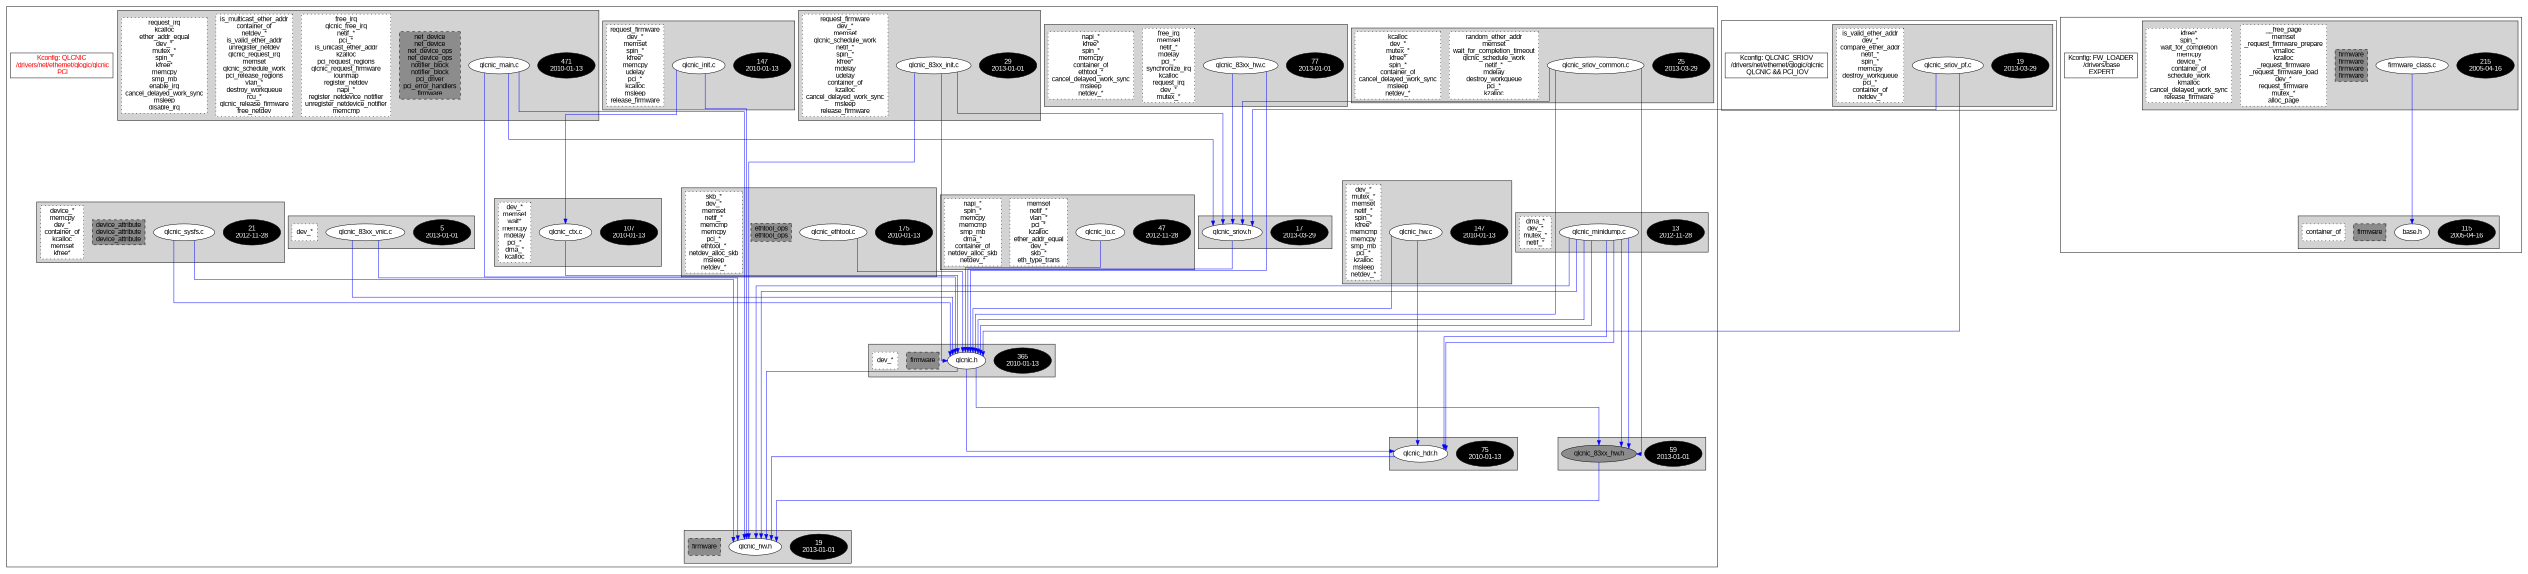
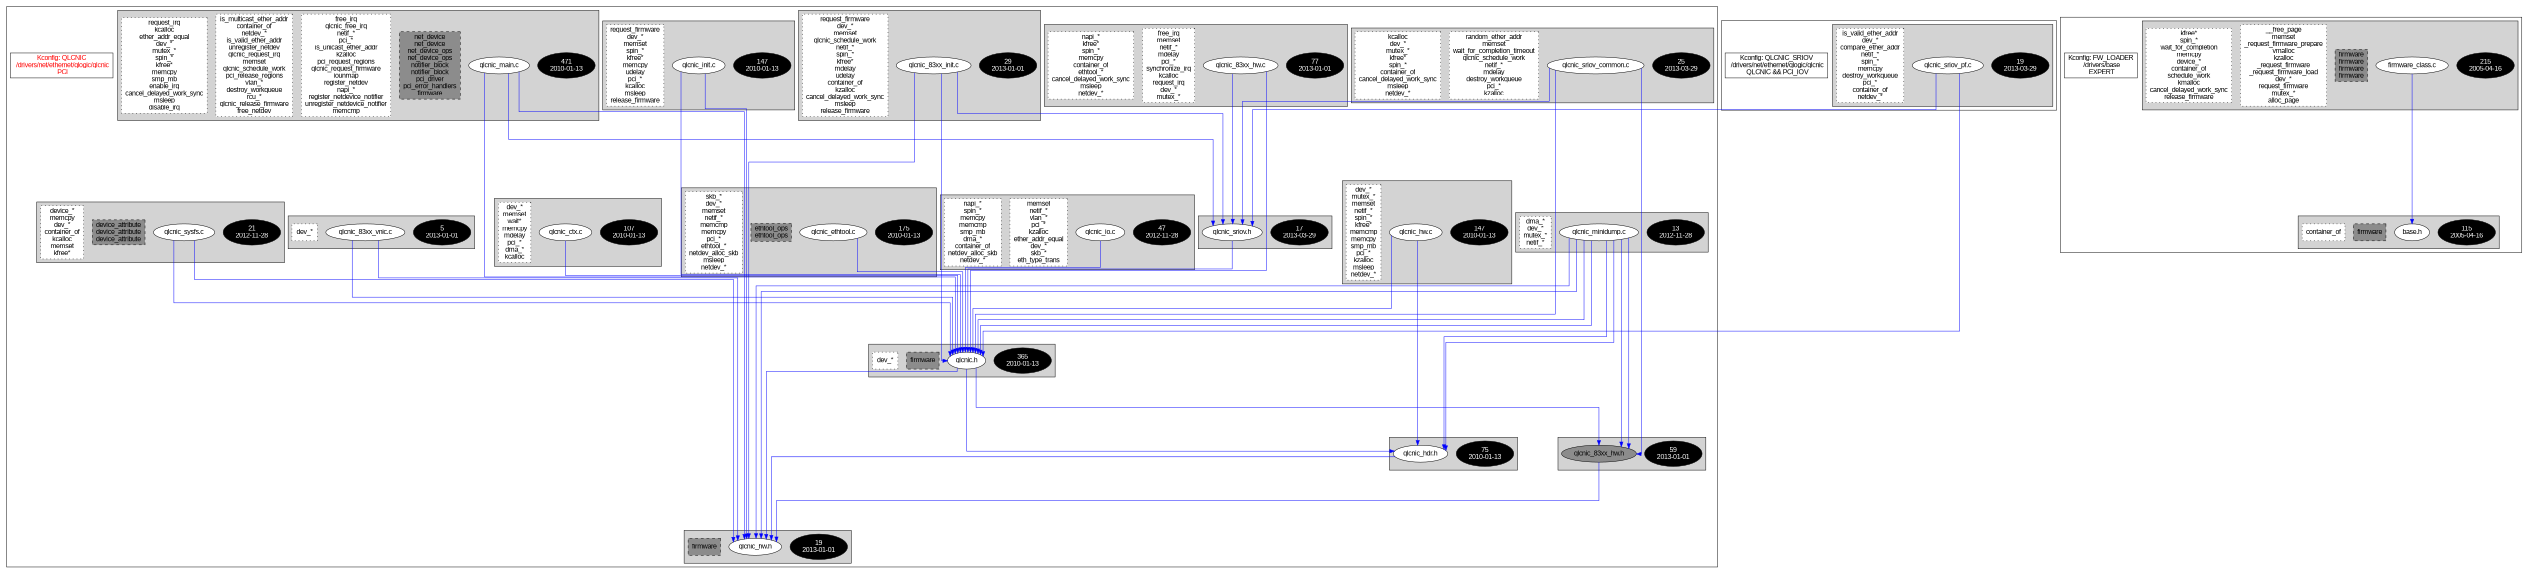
edge "qlcnic_init.c" -> "qlcnic_ctx.c": now "qlcnic_init.c" -> "qlcnic.h"
